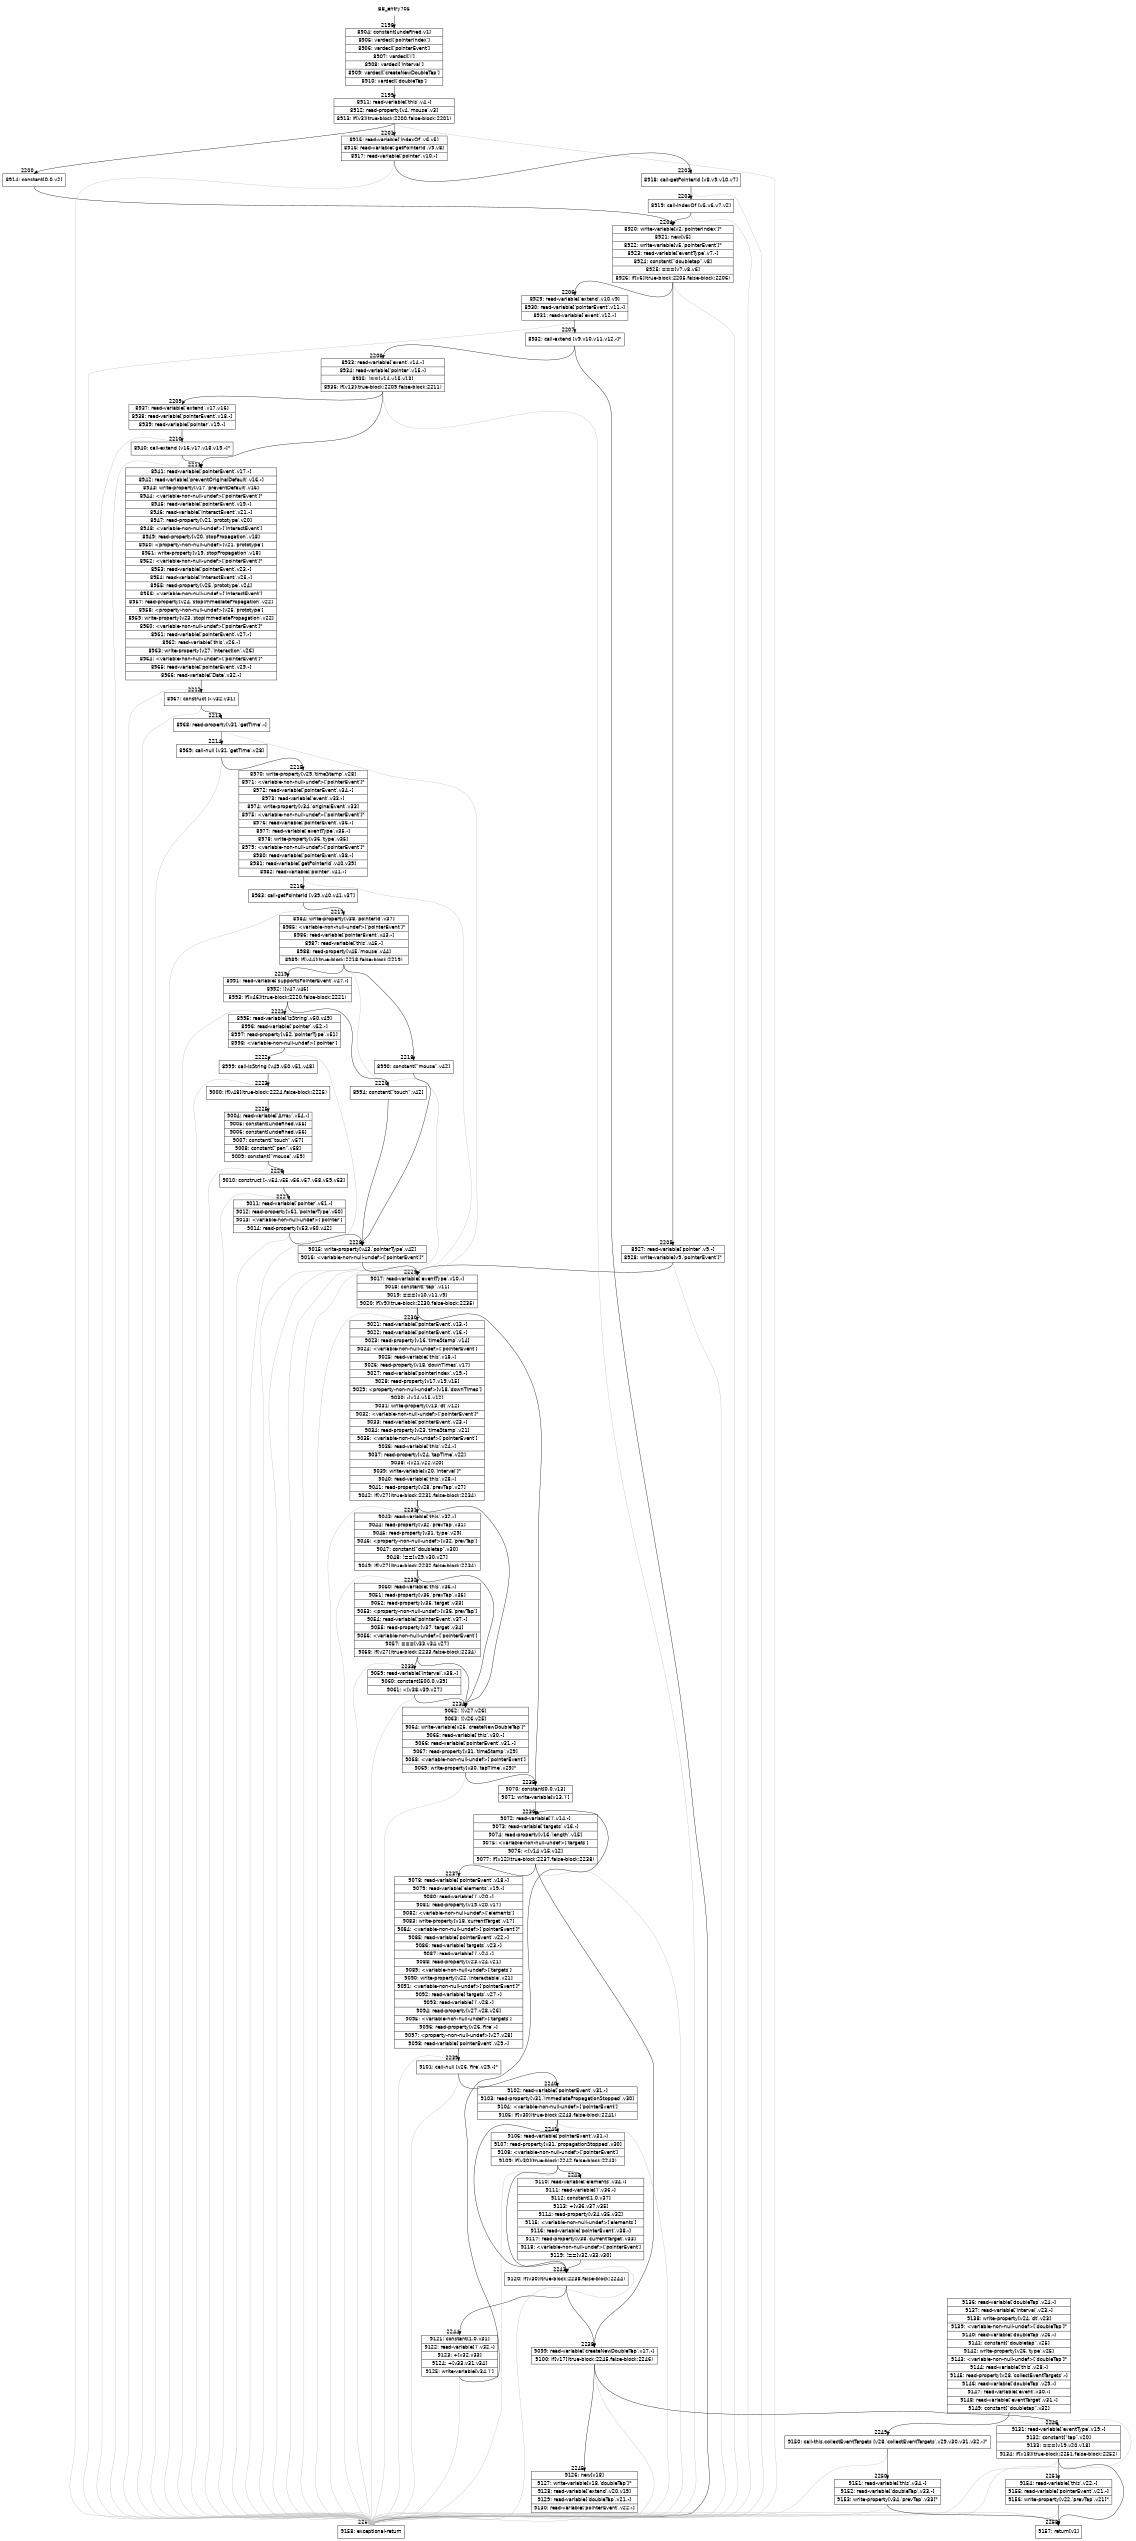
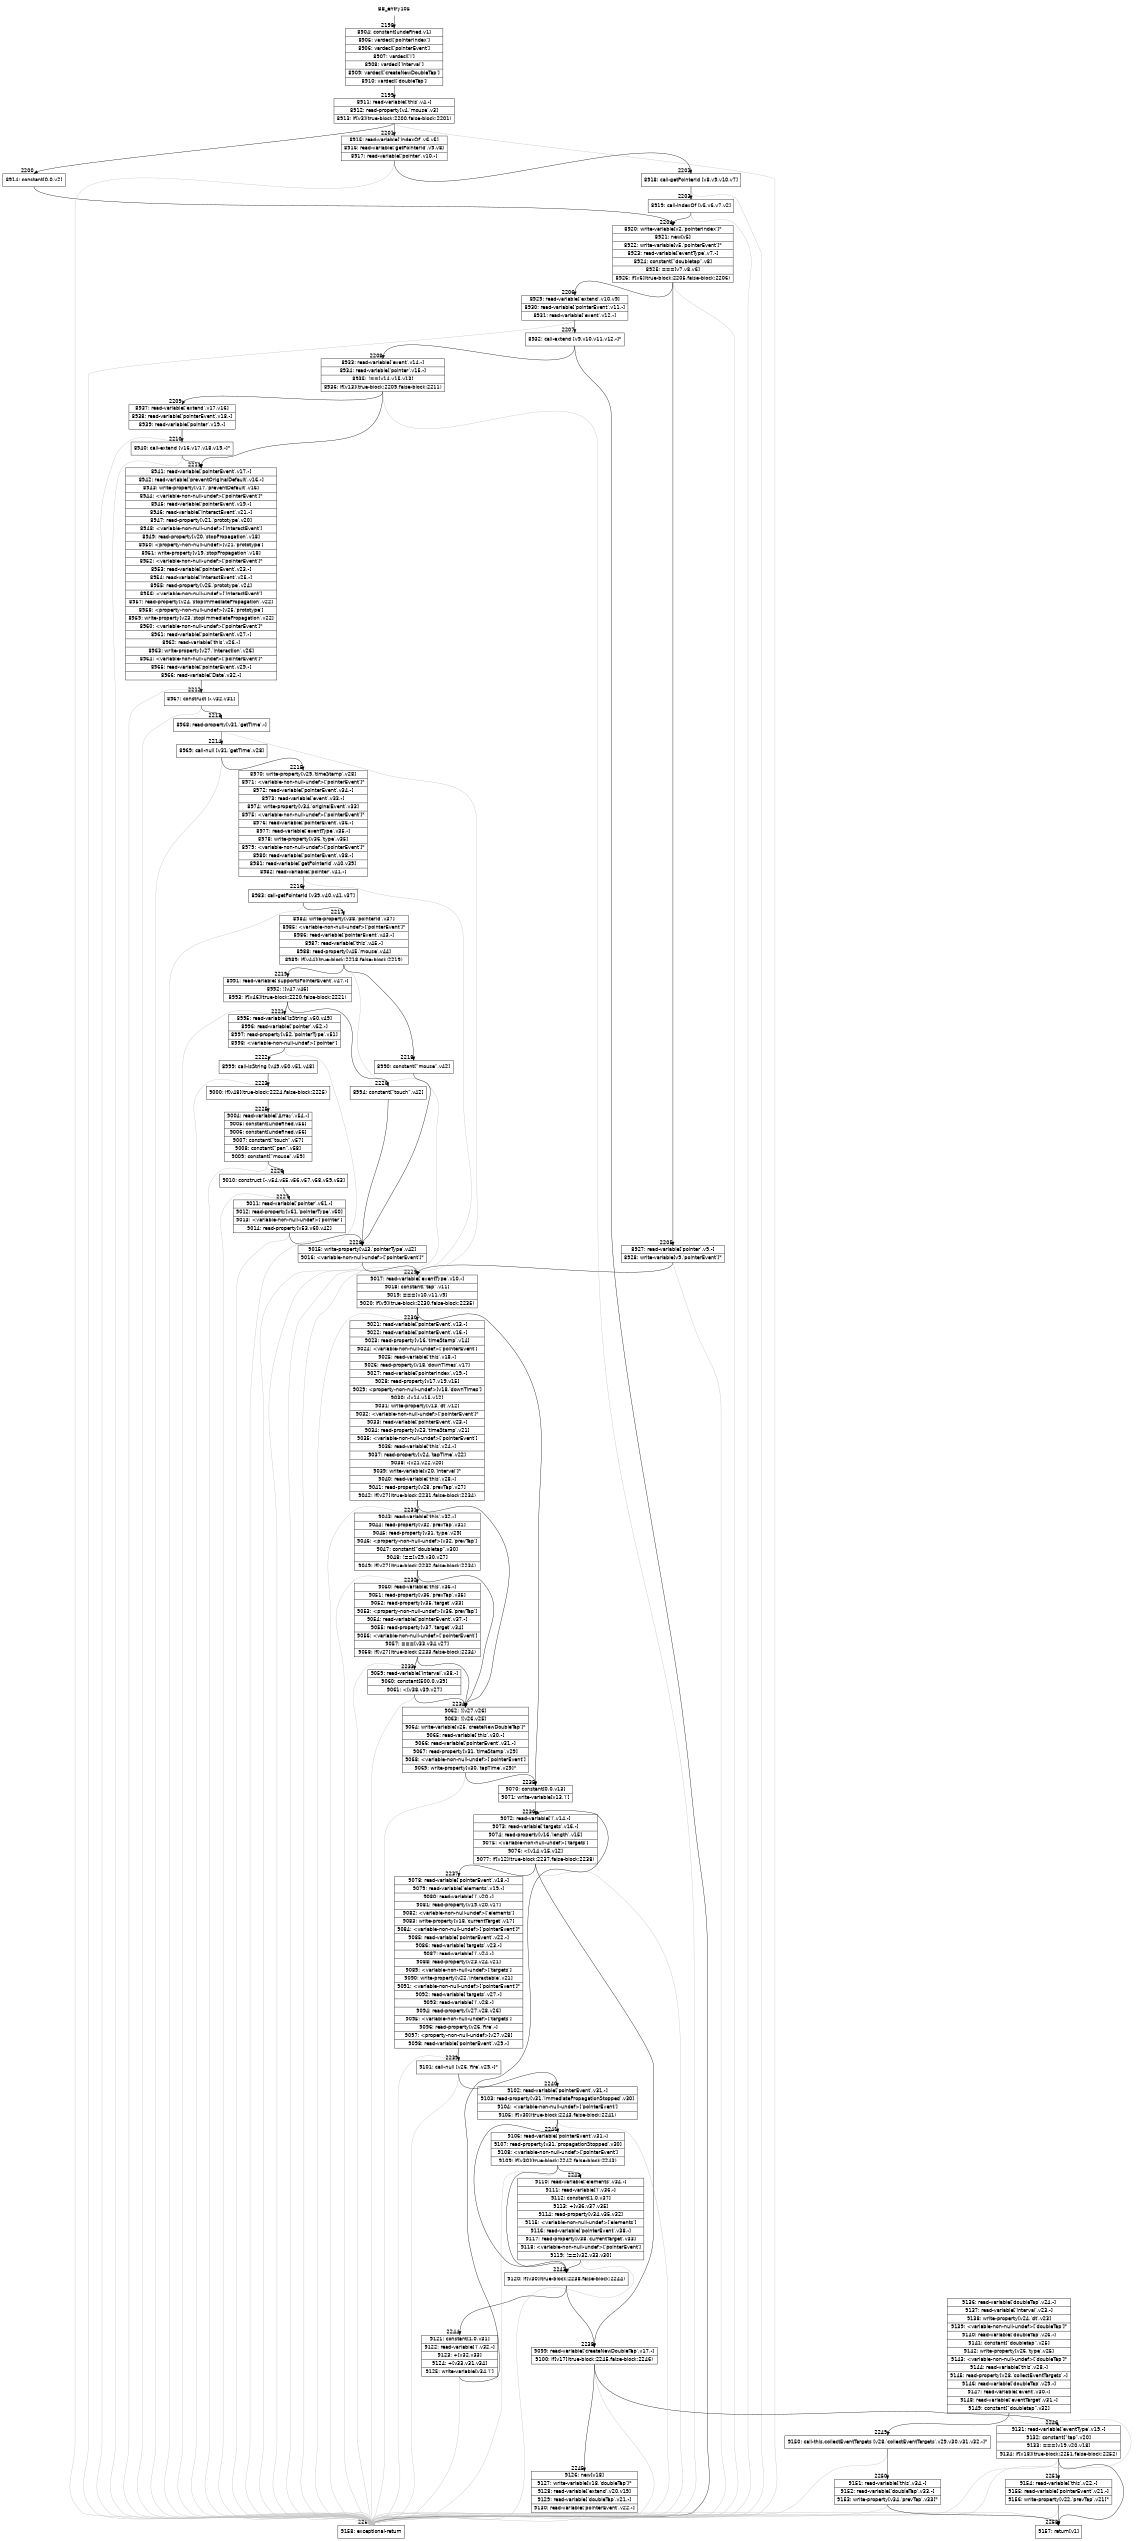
node "BB_entry705": label "BB_entry705" -> "BB_entry105"
